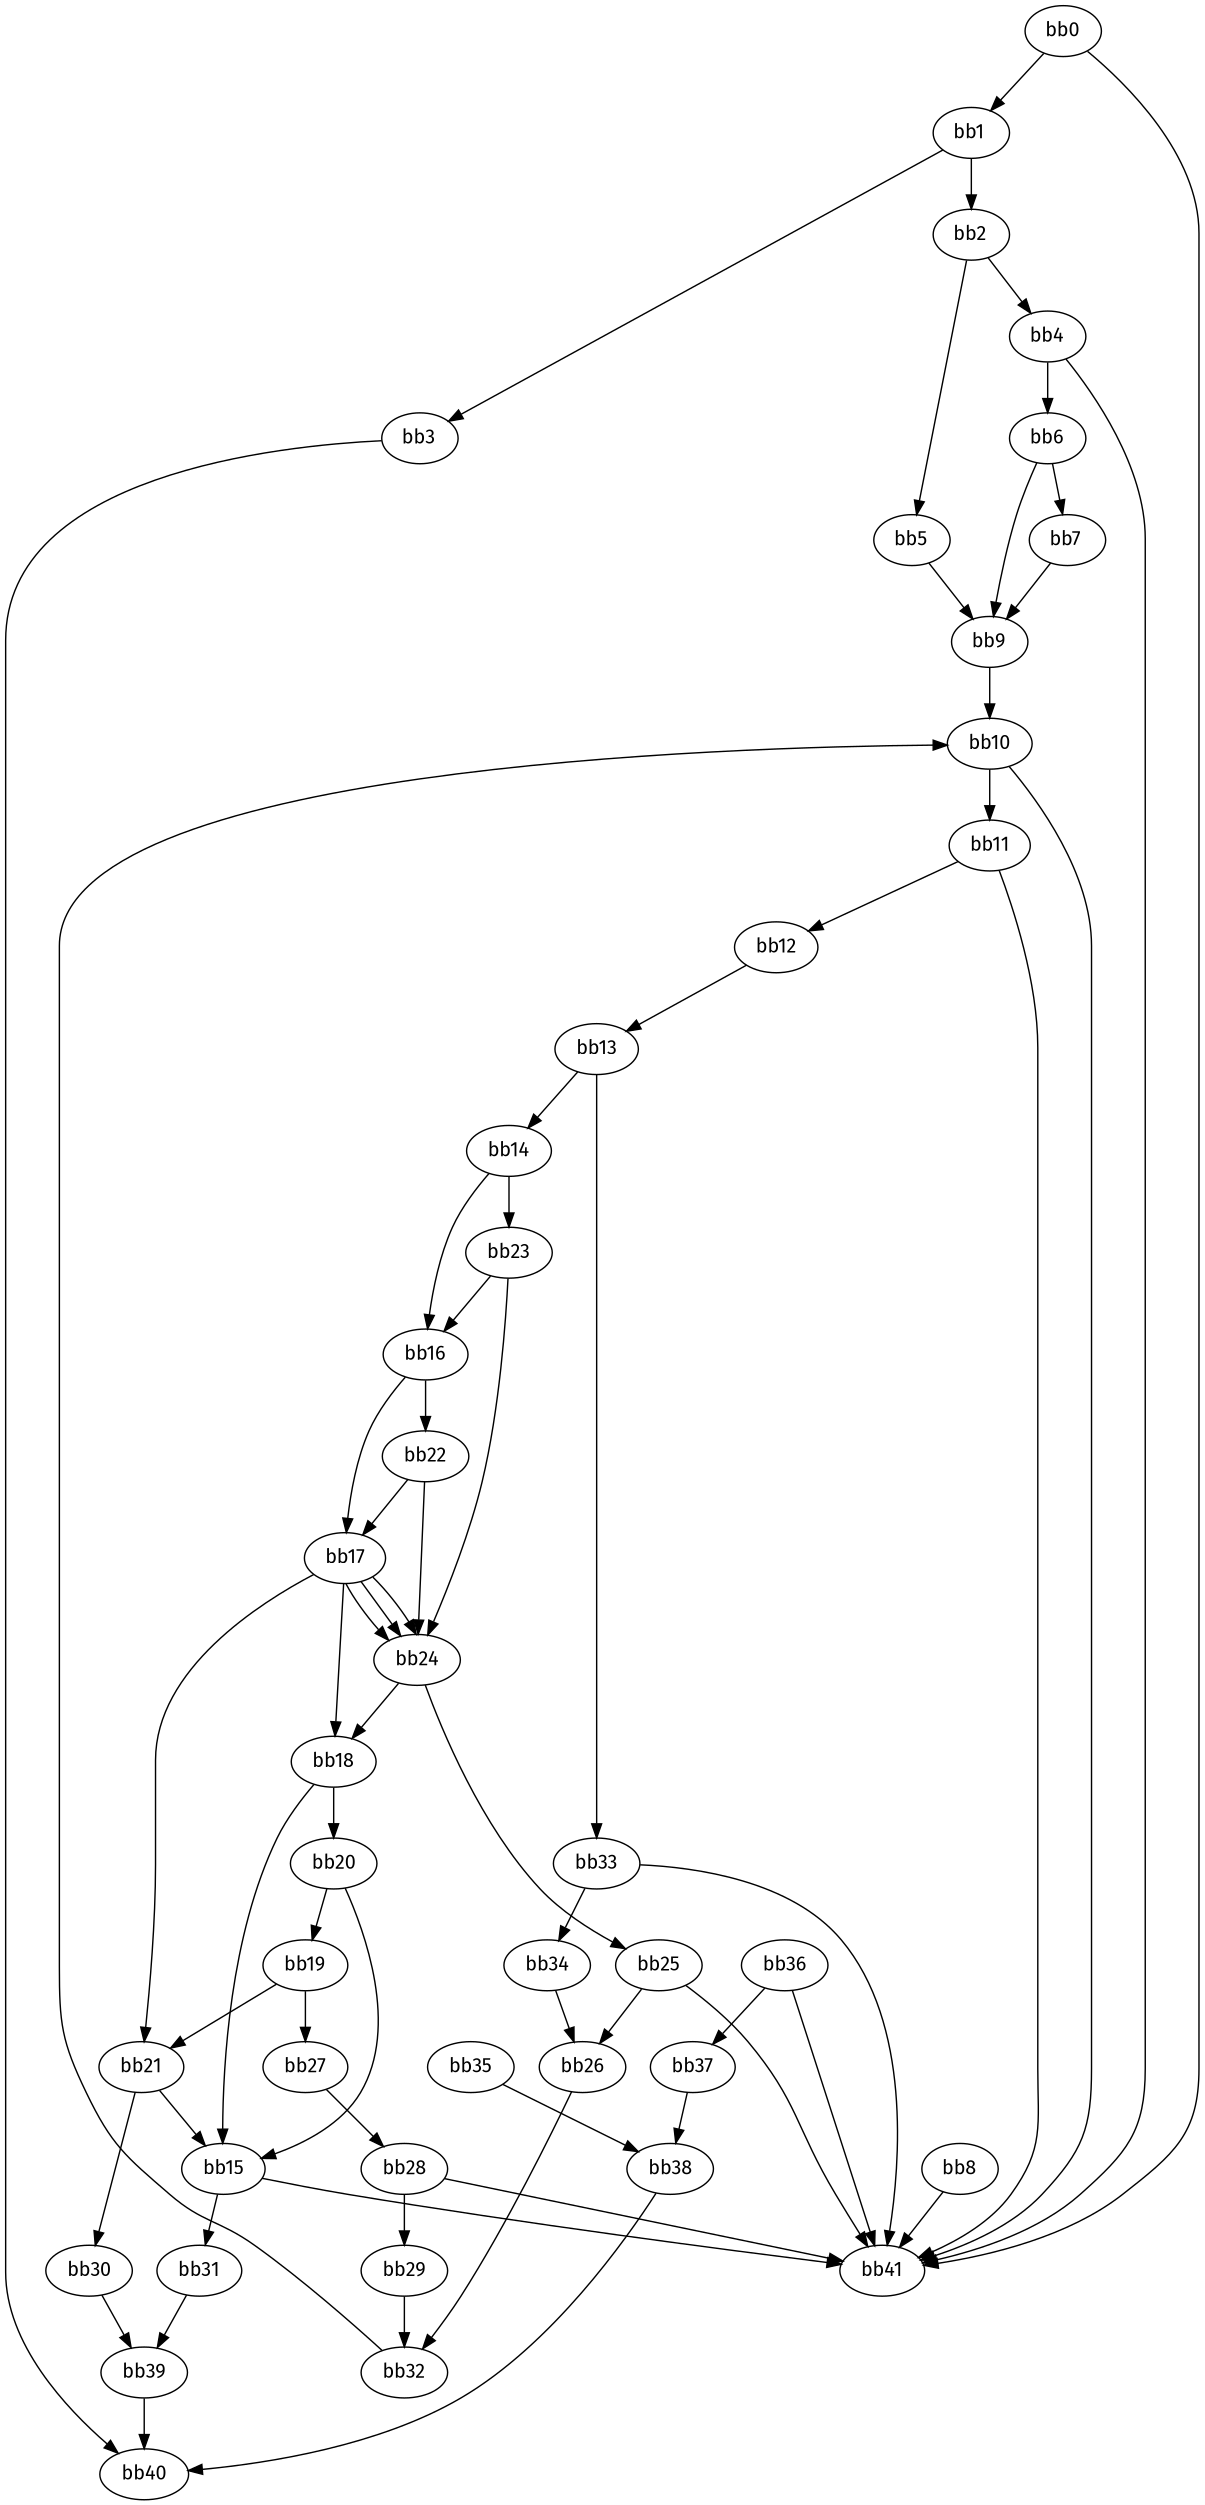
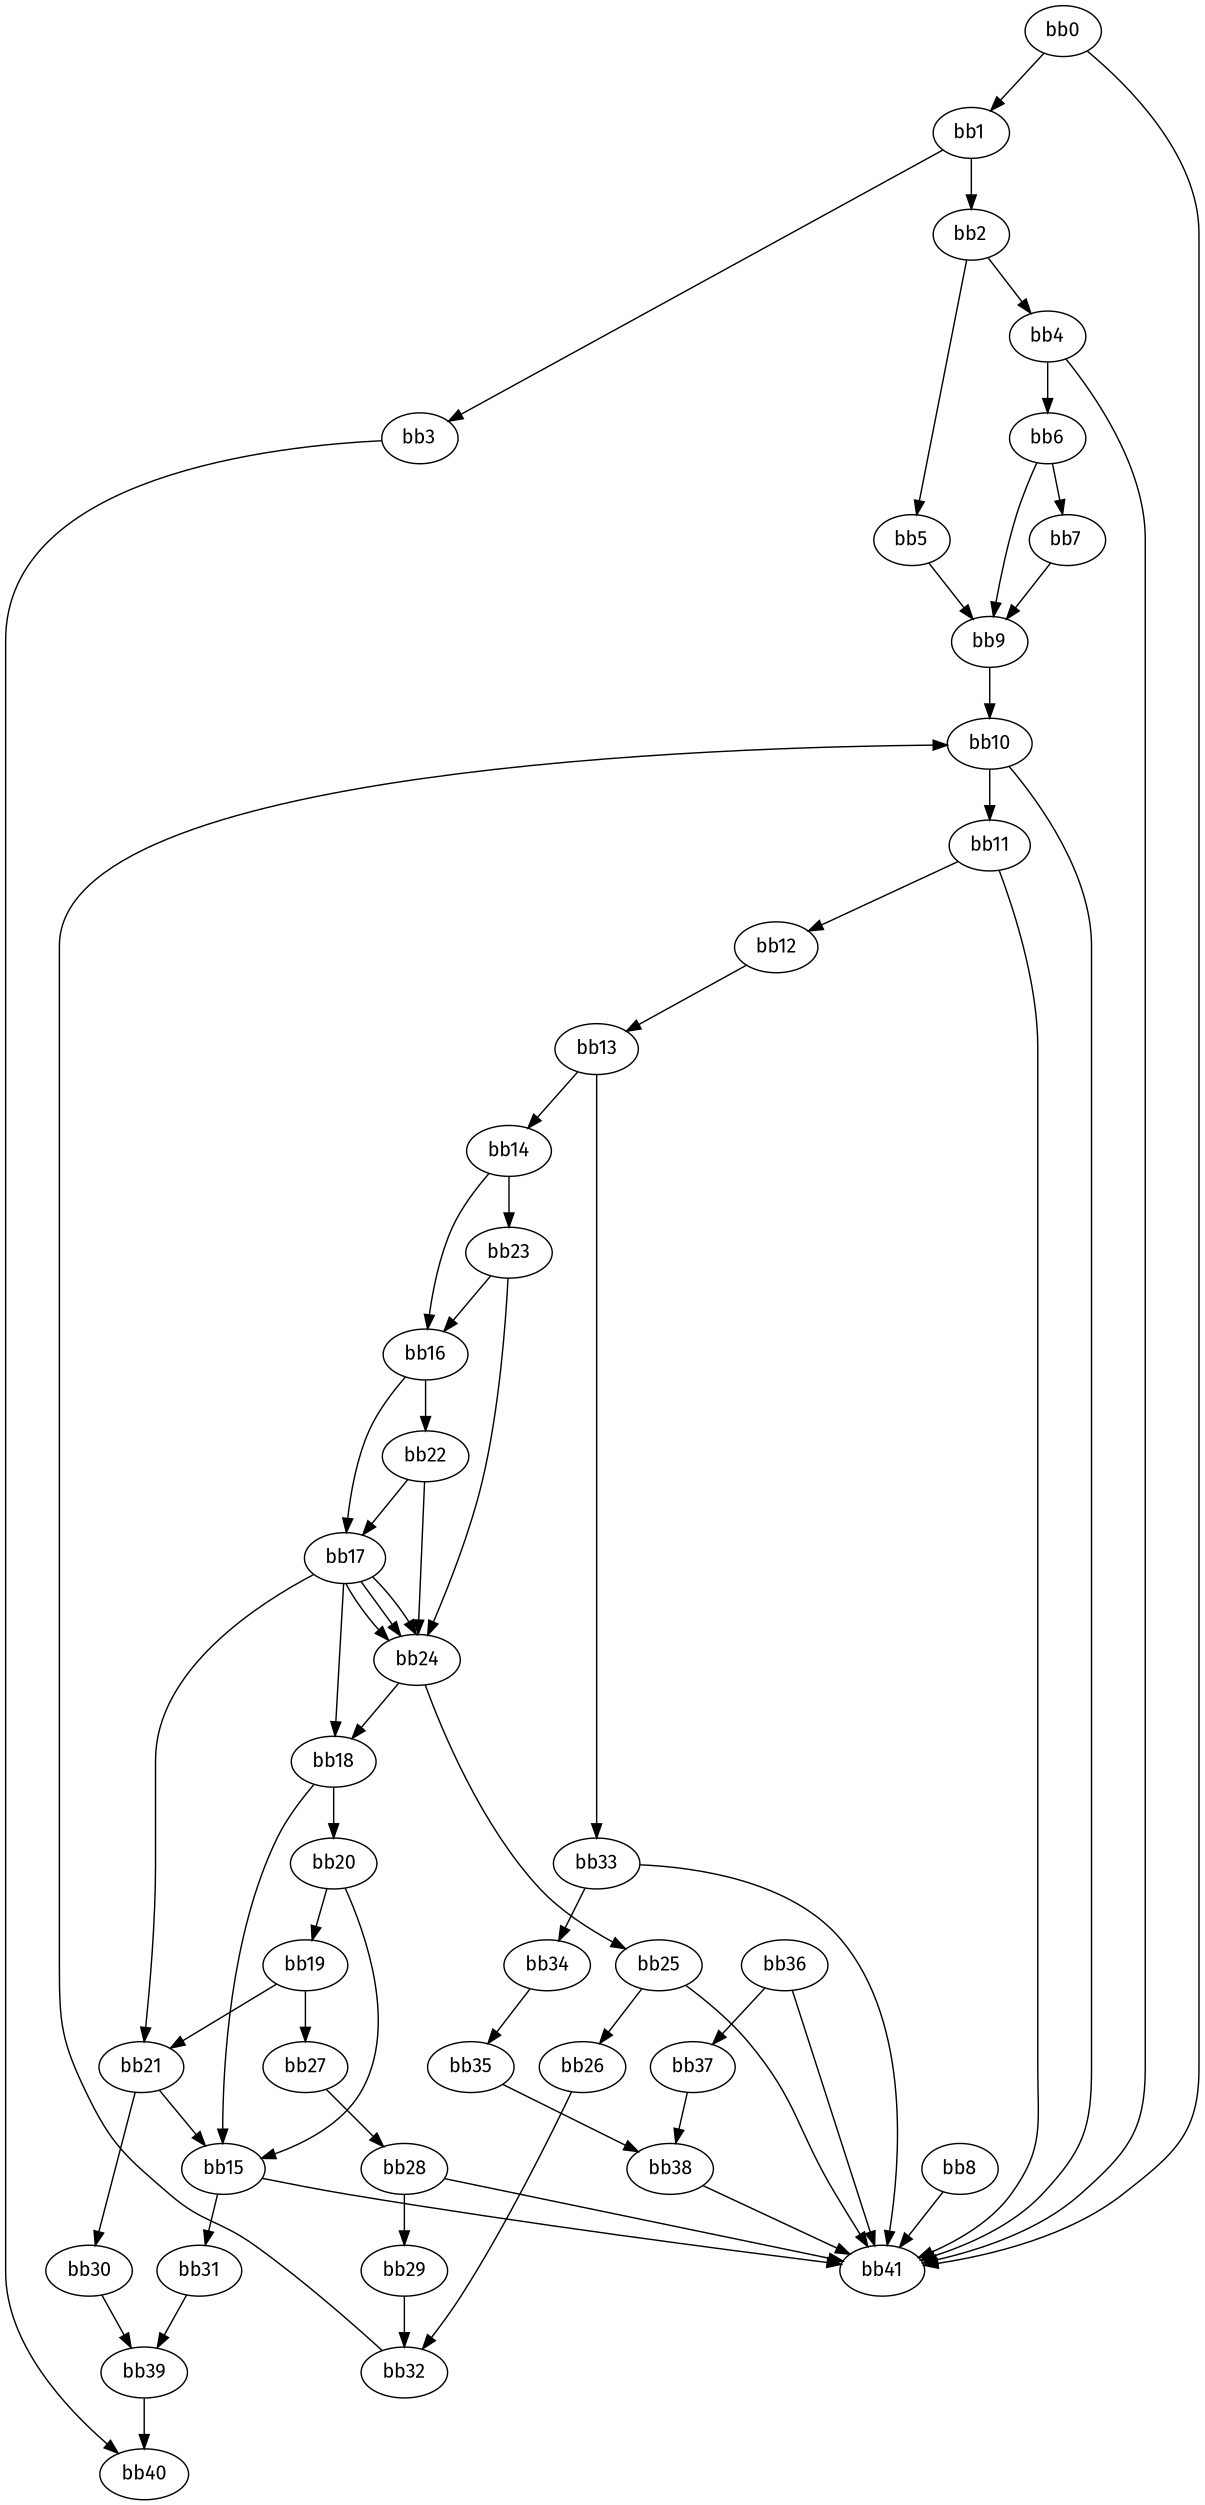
edge "bb34" -> "bb26": now "bb34" -> "bb35"
edge "bb38" -> "bb40": now "bb38" -> "bb41"
